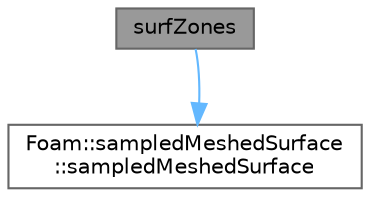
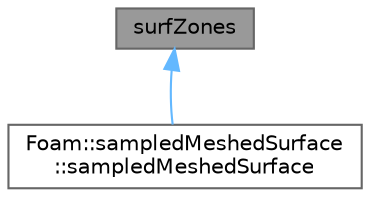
edge "surfZones" -> "Foam::sampledMeshedSurface ::sampledMeshedSurface": reversed
